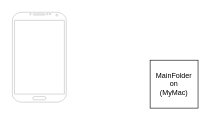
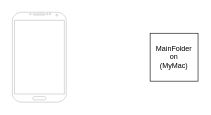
node "MainFolder on (MyMac)": moved (174, 84) -> (174, 57)
